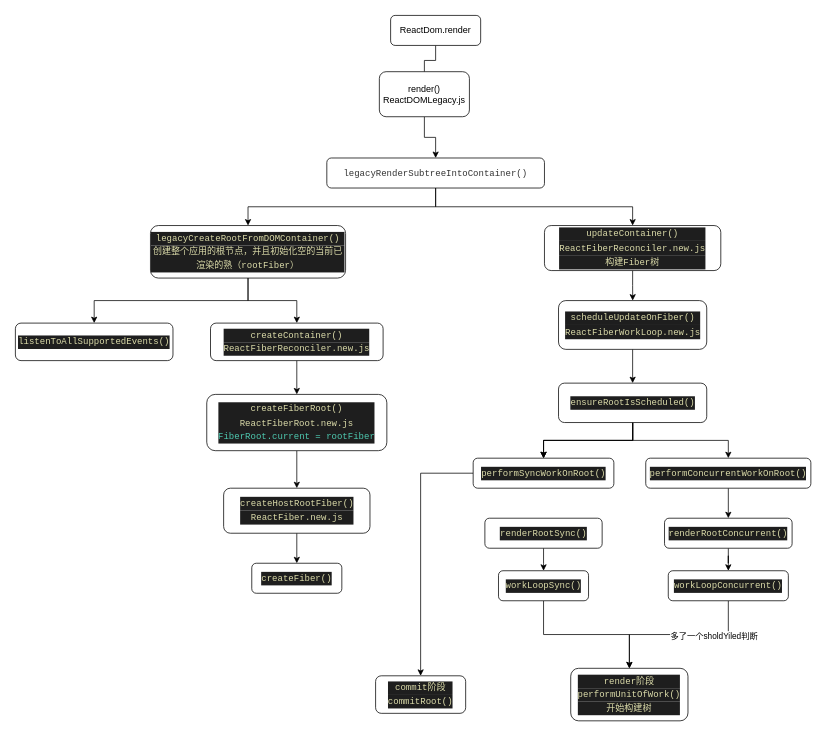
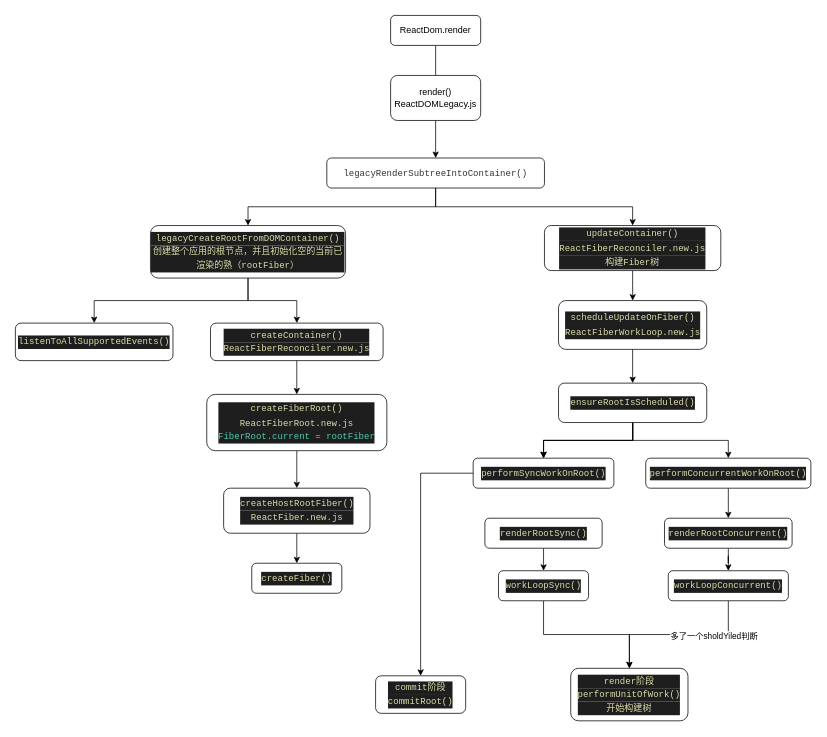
node "render() ReactDOMLegacy.js": moved (424, 94) -> (435, 98)
